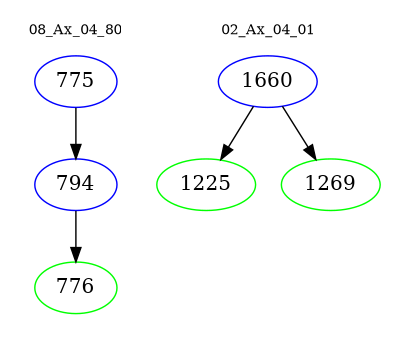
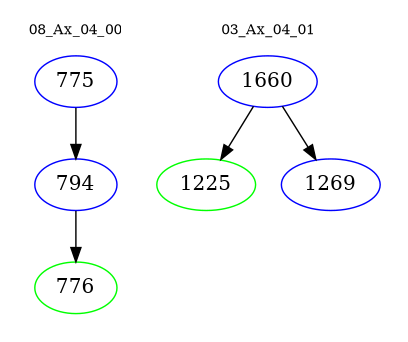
cluster "08_Ax_04_80": label "08_Ax_04_80" -> "08_Ax_04_00"
cluster "02_Ax_04_01": label "02_Ax_04_01" -> "03_Ax_04_01"
node "1269": color green -> blue
